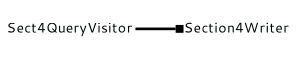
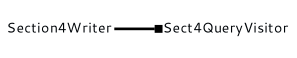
edge "Sect4QueryVisitor" -> "Section4Writer": reversed
